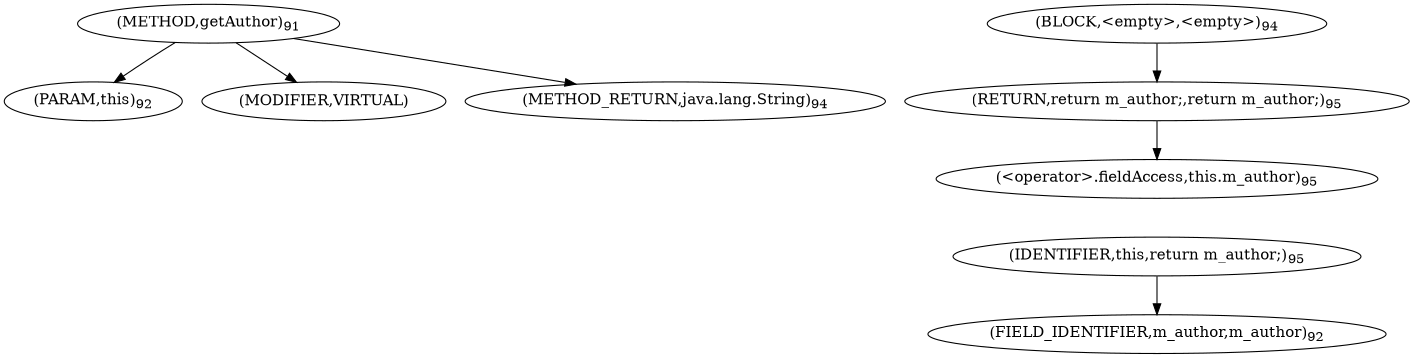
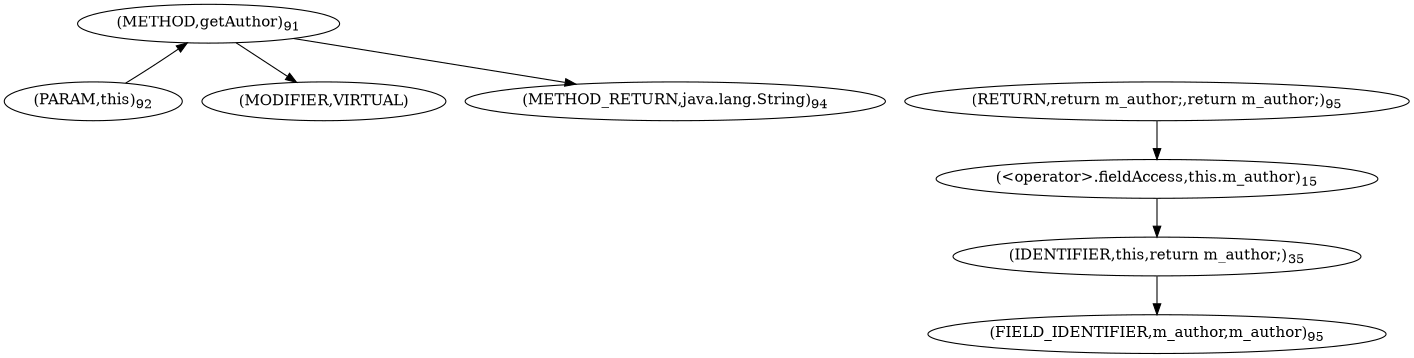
node "(BLOCK,<empty>,<empty>)": removed
edge "(METHOD,getAuthor)" -> "(PARAM,this)": reversed
node "(<operator>.fieldAccess,this.m_author)": text "95" -> "15"
edge "(<operator>.fieldAccess,this.m_author)" -> "(IDENTIFIER,this,return m_author;)": added
node "(IDENTIFIER,this,return m_author;)": text "95" -> "35"
node "(FIELD_IDENTIFIER,m_author,m_author)": text "92" -> "95"
